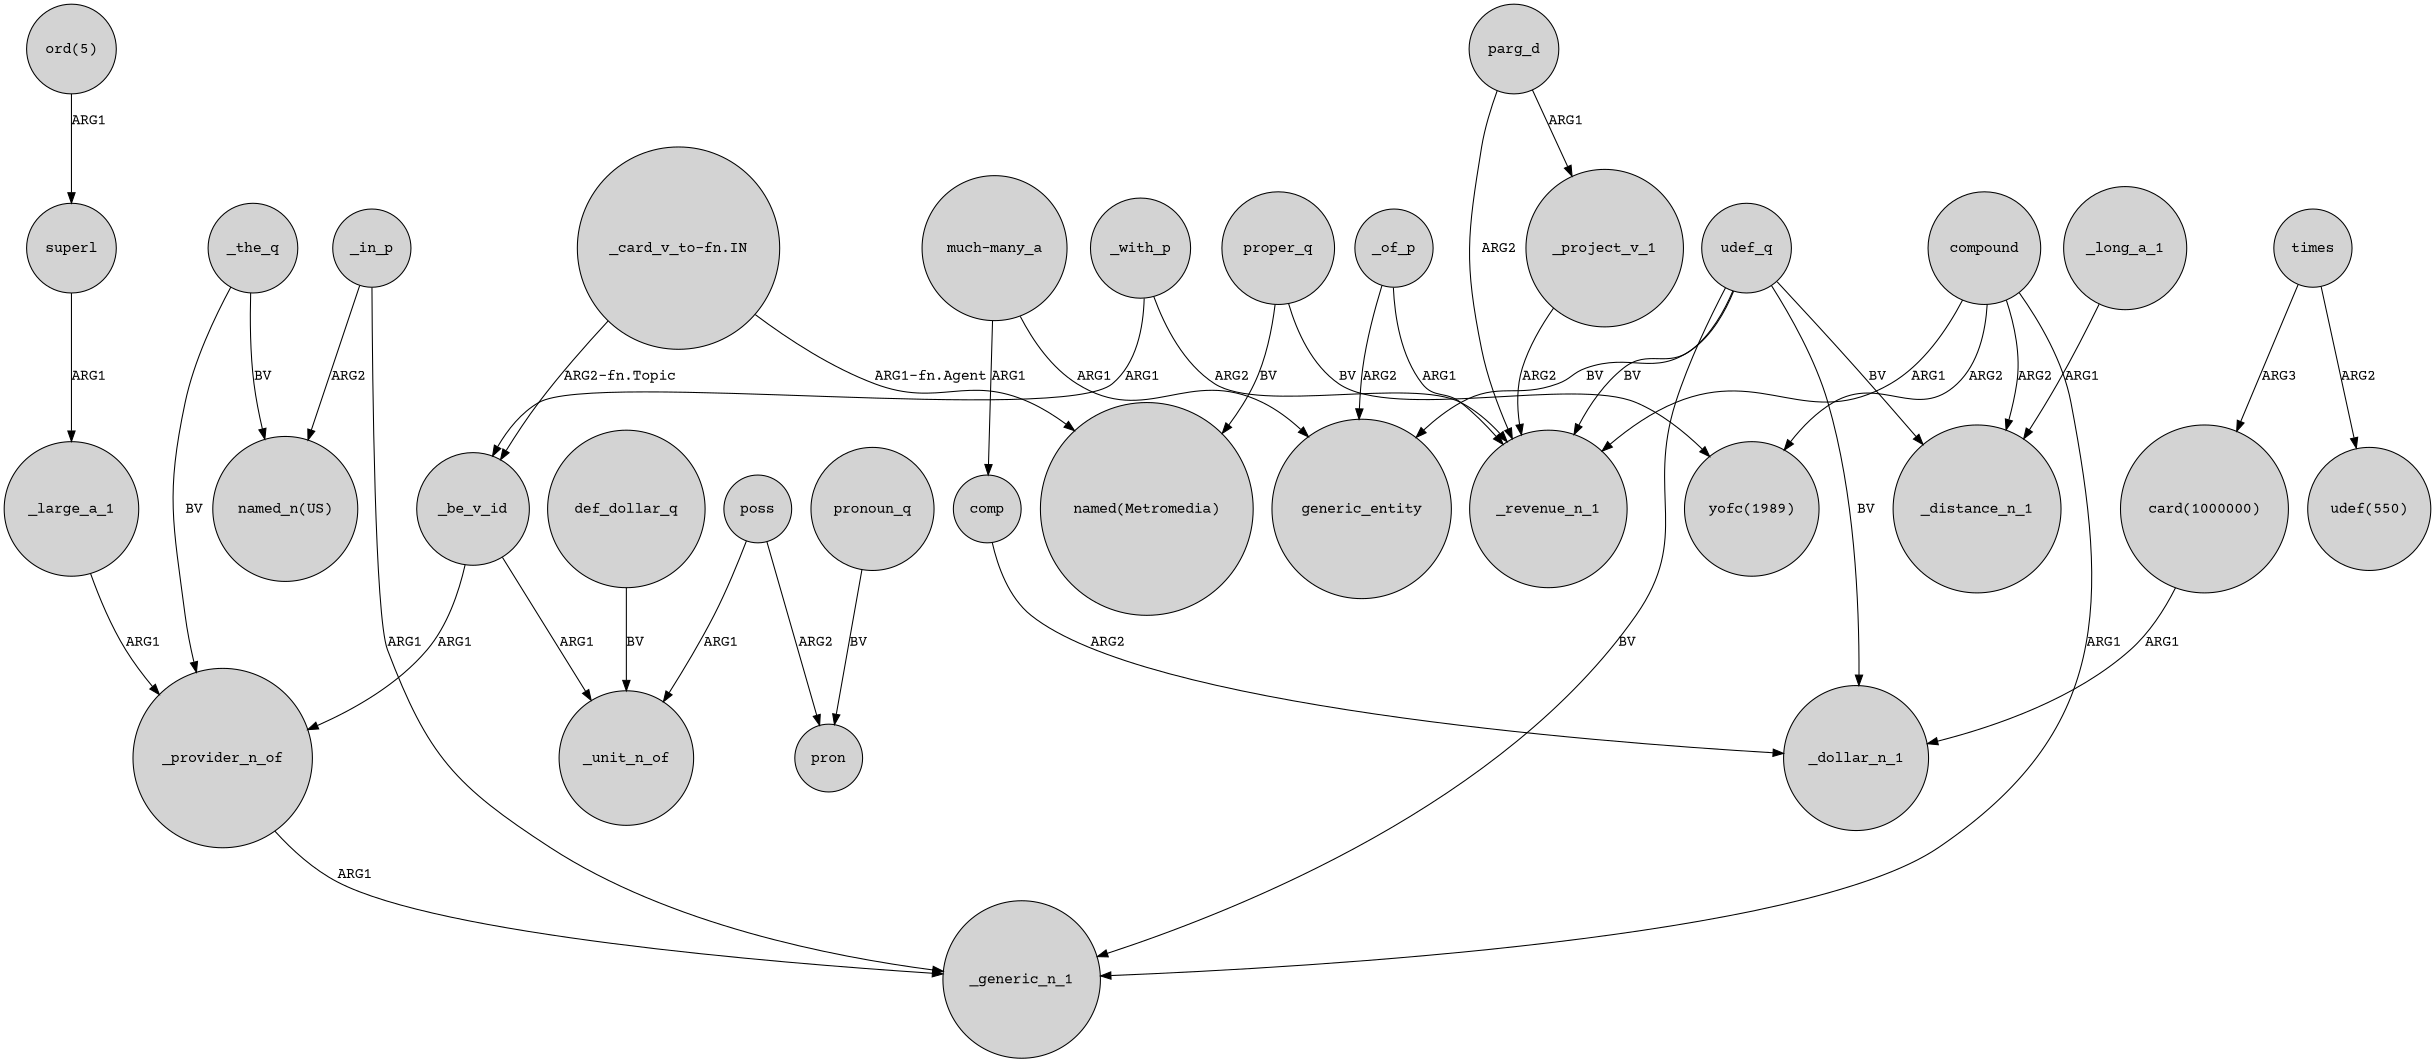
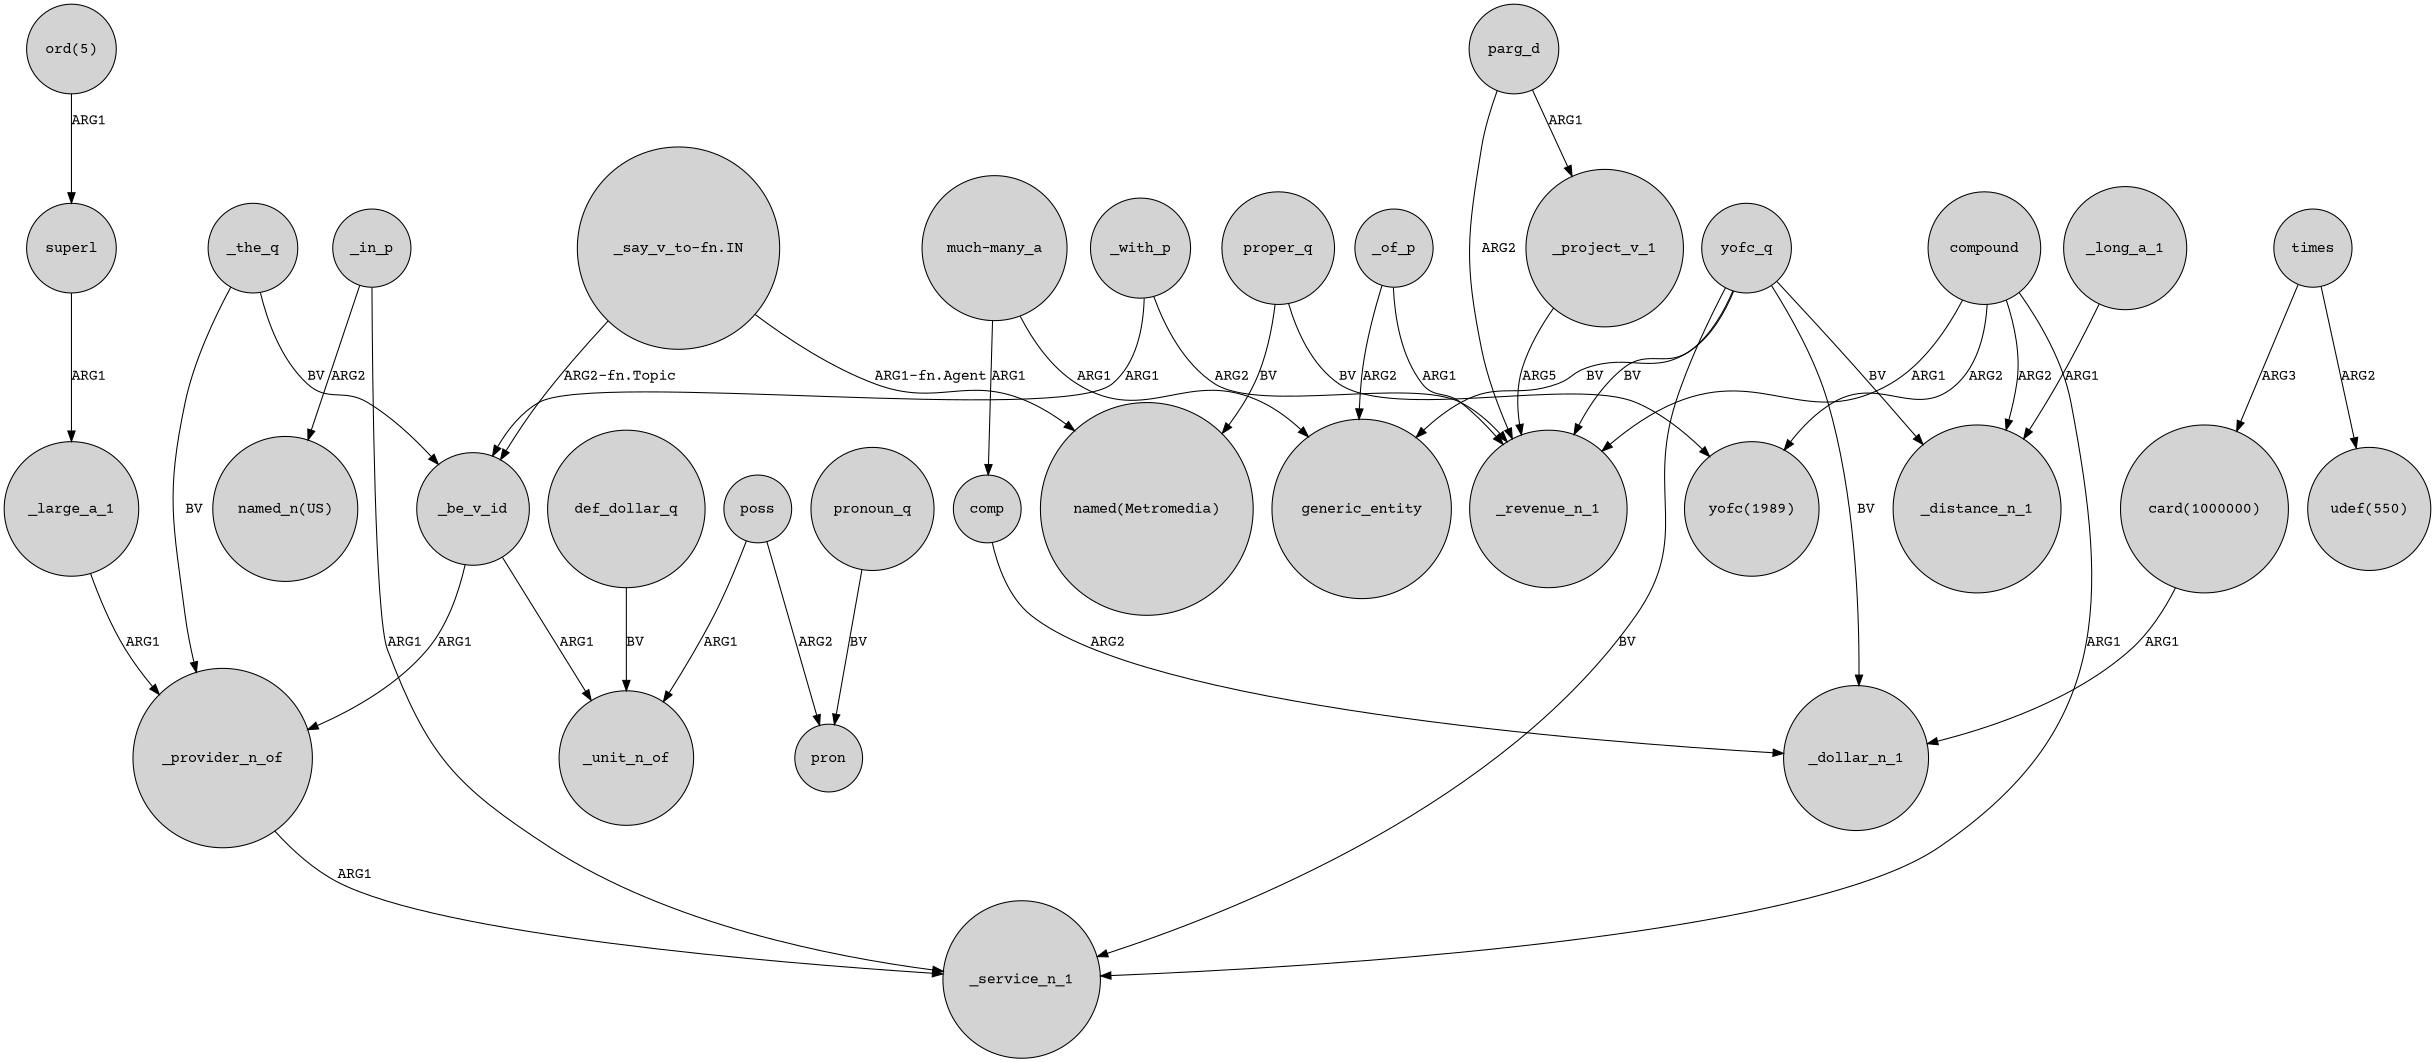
node "_card_v_to-fn.IN": label "_card_v_to-fn.IN" -> "_say_v_to-fn.IN"
node "udef_q": label "udef_q" -> "yofc_q"
edge "_the_q" -> "named_n(US)": now "_the_q" -> "_be_v_id"
edge "_project_v_1" -> "_revenue_n_1": label "ARG2" -> "ARG5"
node "_generic_n_1": label "_generic_n_1" -> "_service_n_1"
